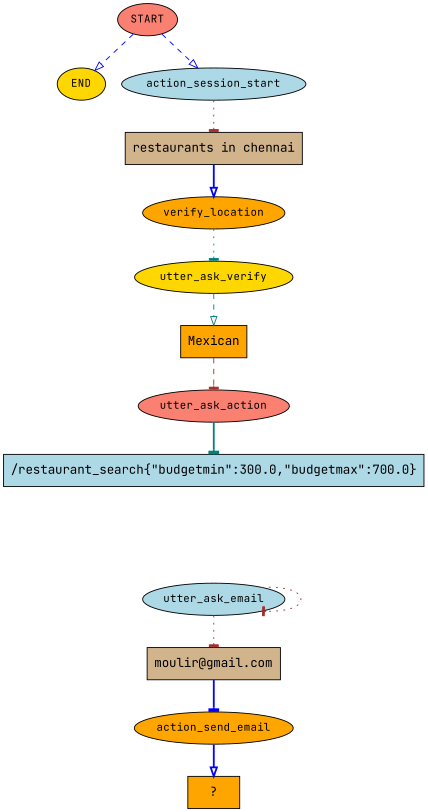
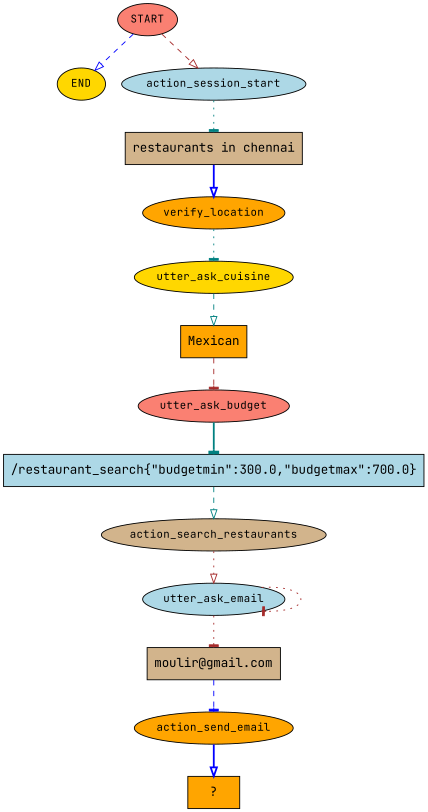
edge "START" -> "action_session_start": color blue -> brown
edge "action_session_start" -> "restaurants in chennai": color brown -> teal
node "utter_ask_verify": label "utter_ask_verify" -> "utter_ask_cuisine"
node "utter_ask_action": label "utter_ask_action" -> "utter_ask_budget"
node "action_search_restaurants": added
edge "moulir@gmail.com" -> "action_send_email": style bold -> dashed
